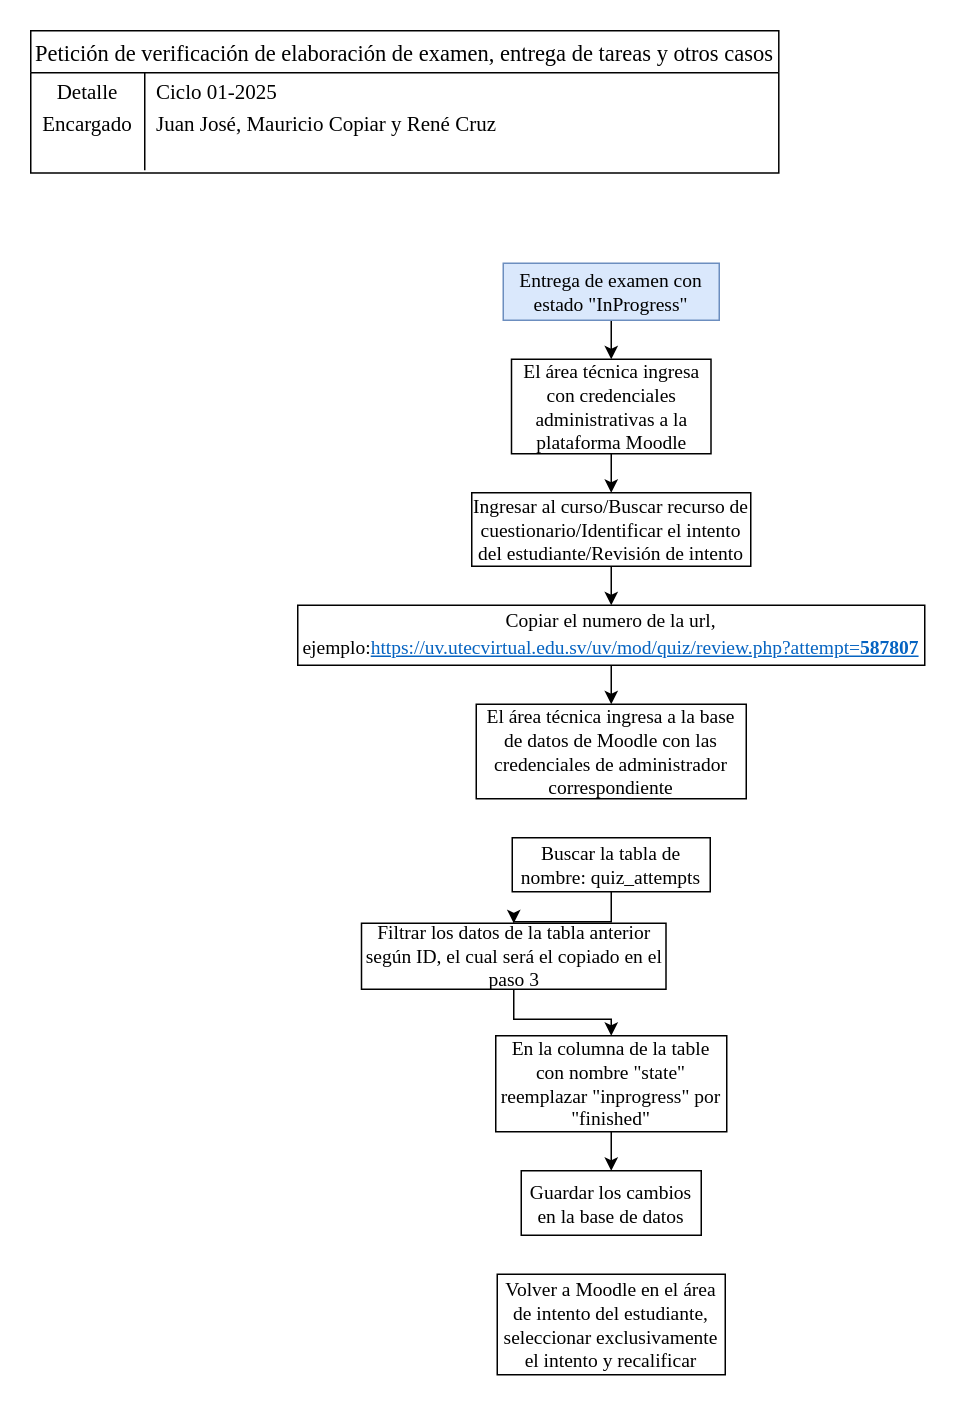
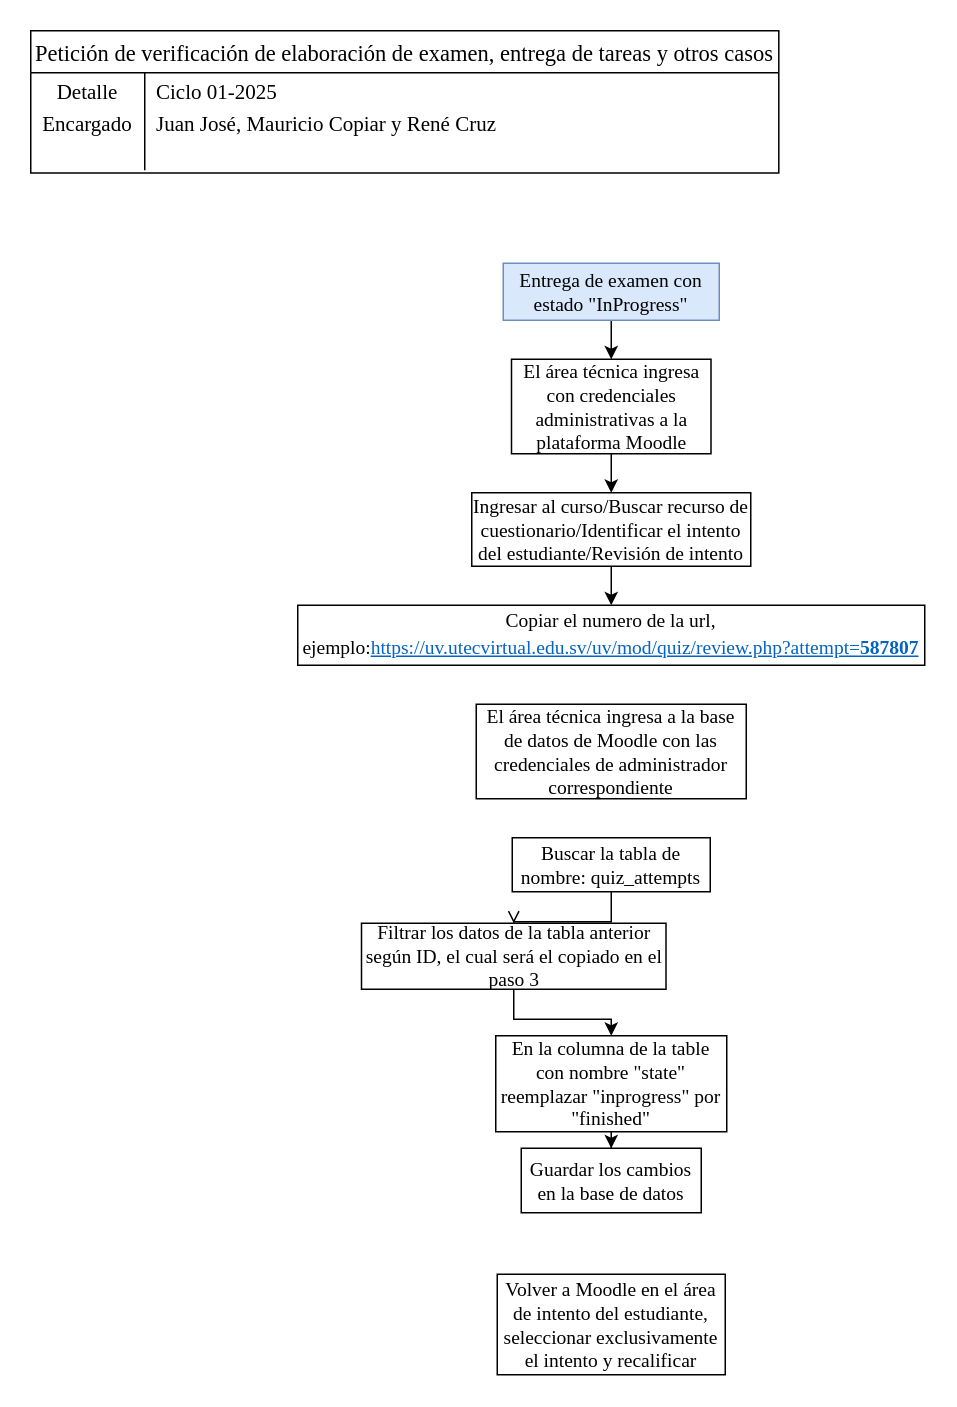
edge "Copiar el numero de la url, ejemplo:https://uv.utecvirtual.edu.sv/uv/mod/quiz/review.php?attempt=587807" -> "El área técnica ingresa a la base de datos de Moodle con las credenciales de administrador correspondiente": removed
edge "Buscar la tabla de nombre: quiz_attempts" -> "Filtrar los datos de la tabla anterior según ID, el cual será el copiado en el paso 3": arrowhead classic -> open
node "Guardar los cambios en la base de datos": moved (611, 1203) -> (611, 1181)
